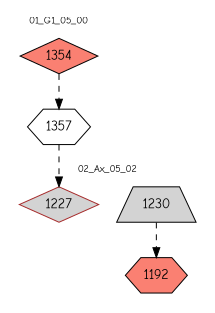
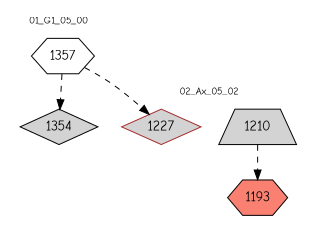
node "1354": fillcolor salmon -> lightgrey
edge "1354" -> "1357": reversed
node "1230": label "1230" -> "1210"
node "1192": label "1192" -> "1193"
